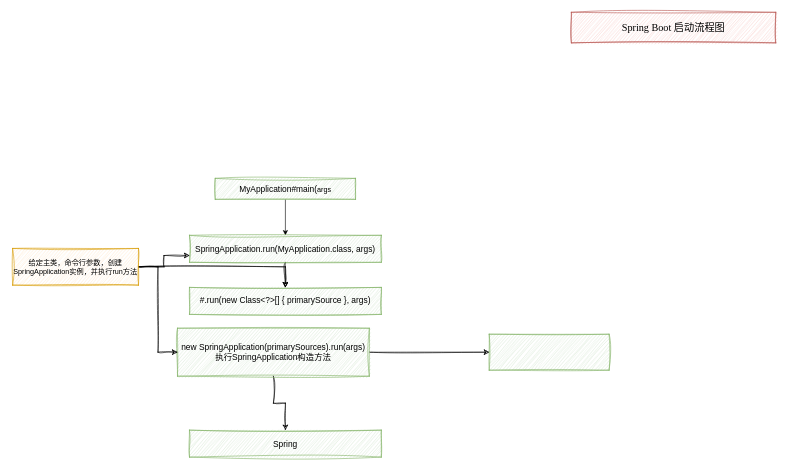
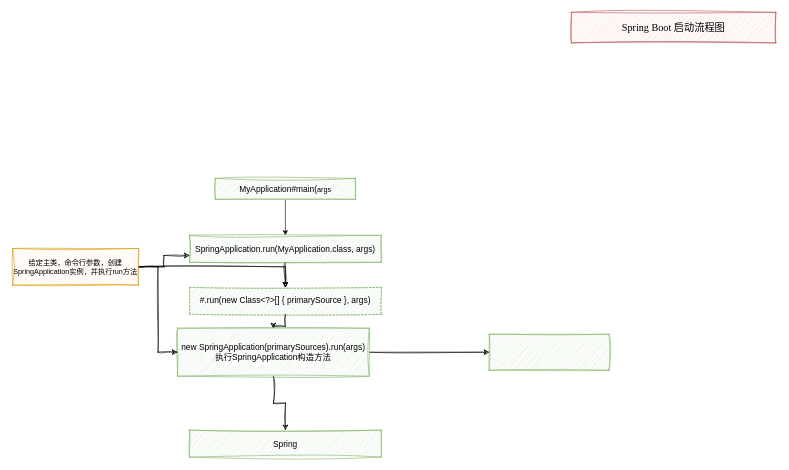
node "#.run(new Class<?>[] { primarySource }, args)": style solid -> dashed
edge "#.run(new Class<?>[] { primarySource }, args)" -> "new SpringApplication(primarySources).run(args) 执行SpringApplication构造方法": added
